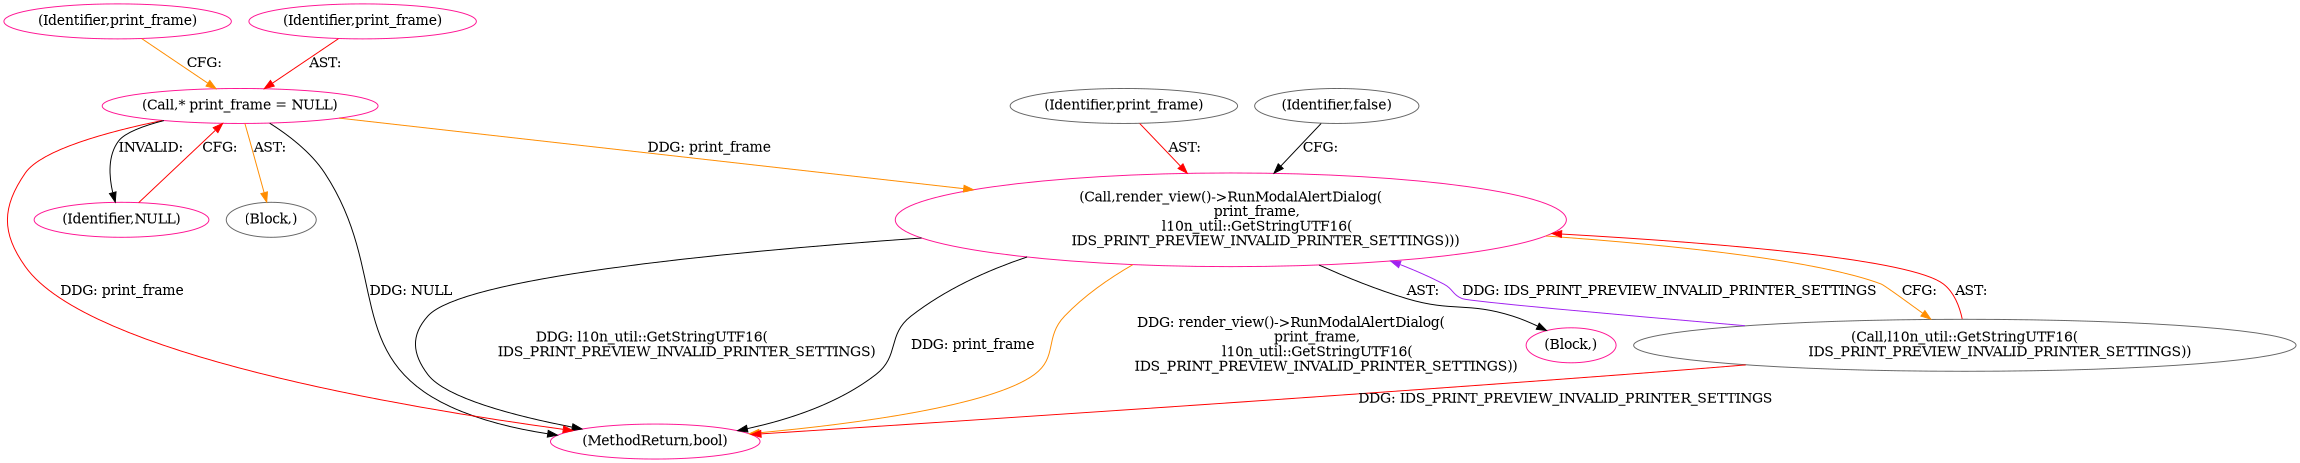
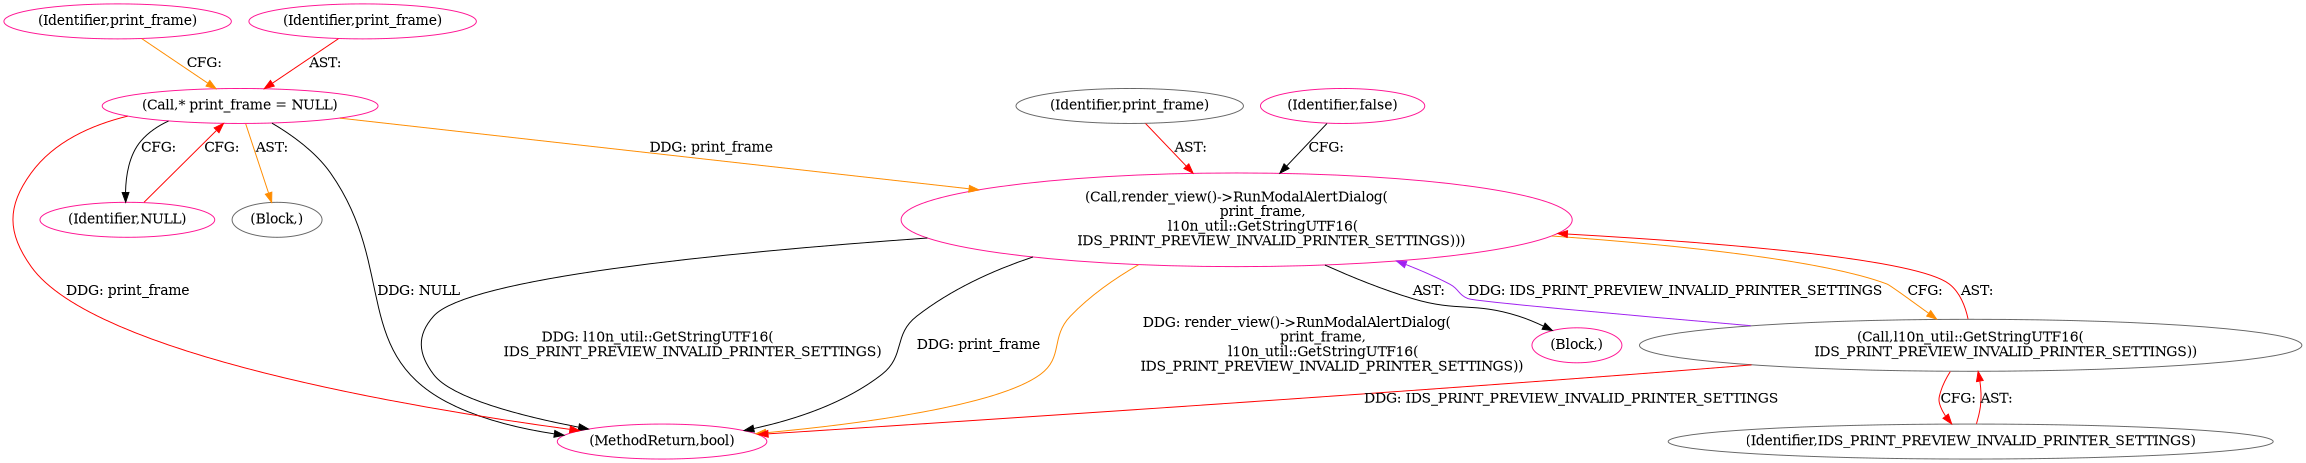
node "(Identifier,false)": color gray40 -> deeppink
edge "(Call,* print_frame = NULL)" -> "(Identifier,NULL)": label "INVALID: " -> "CFG: "
node "(Identifier,IDS_PRINT_PREVIEW_INVALID_PRINTER_SETTINGS)": added
